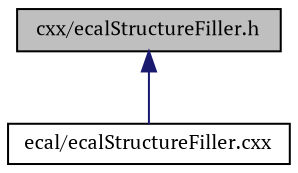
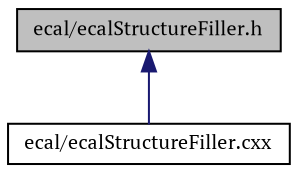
node "cxx/ecalStructureFiller.h": label "cxx/ecalStructureFiller.h" -> "ecal/ecalStructureFiller.h"
